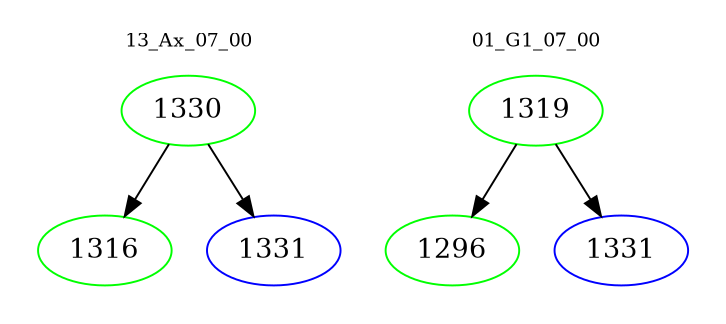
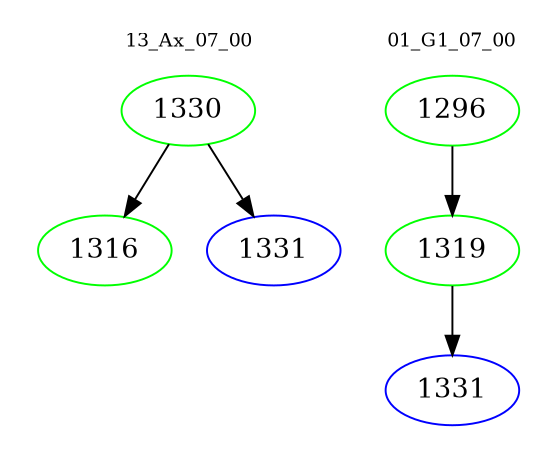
edge "1319" -> "1296": reversed
